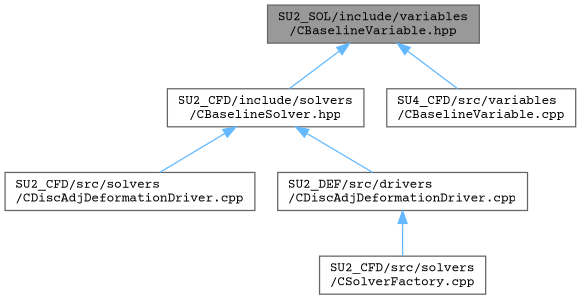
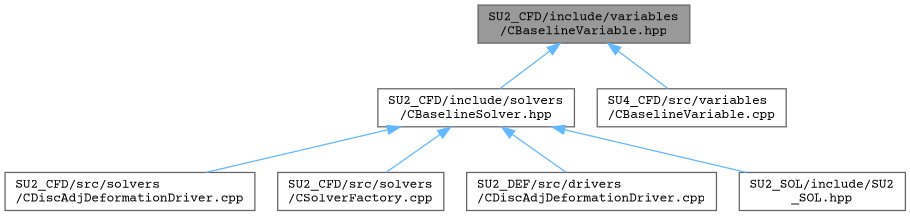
node "SU2_SOL/include/variables /CBaselineVariable.hpp": label "SU2_SOL/include/variables /CBaselineVariable.hpp" -> "SU2_CFD/include/variables /CBaselineVariable.hpp"
node "SU2_SOL/include/SU2 _SOL.hpp": added
edge "SU2_CFD/src/solvers /CSolverFactory.cpp" -> "SU2_DEF/src/drivers /CDiscAdjDeformationDriver.cpp": now "SU2_CFD/src/solvers /CSolverFactory.cpp" -> "SU2_CFD/include/solvers /CBaselineSolver.hpp"
